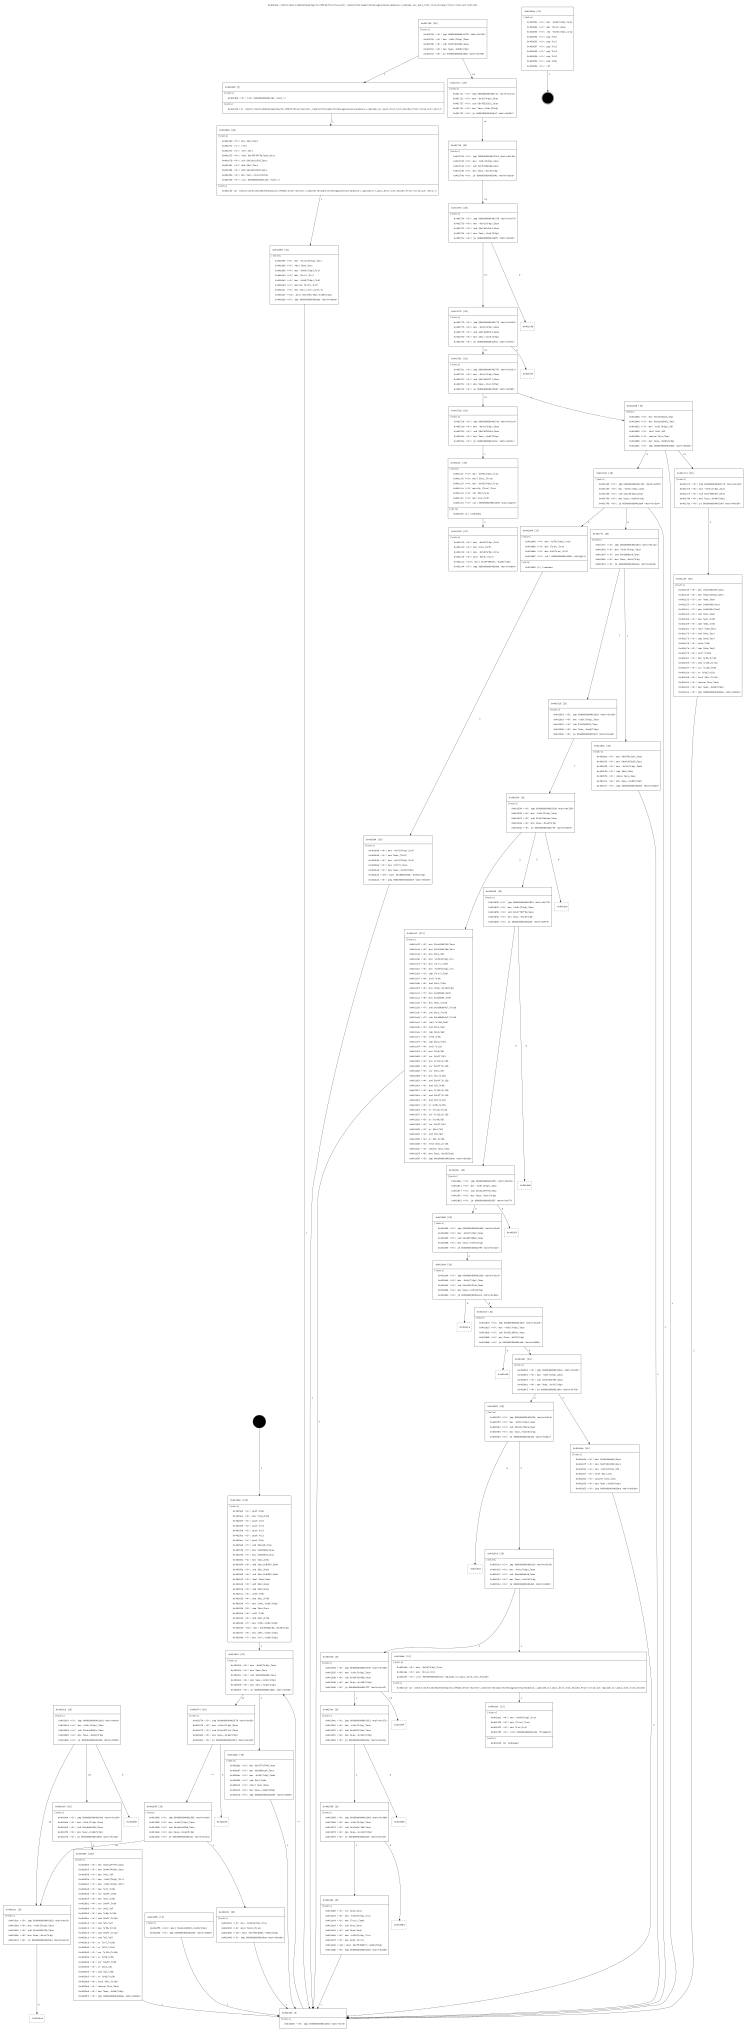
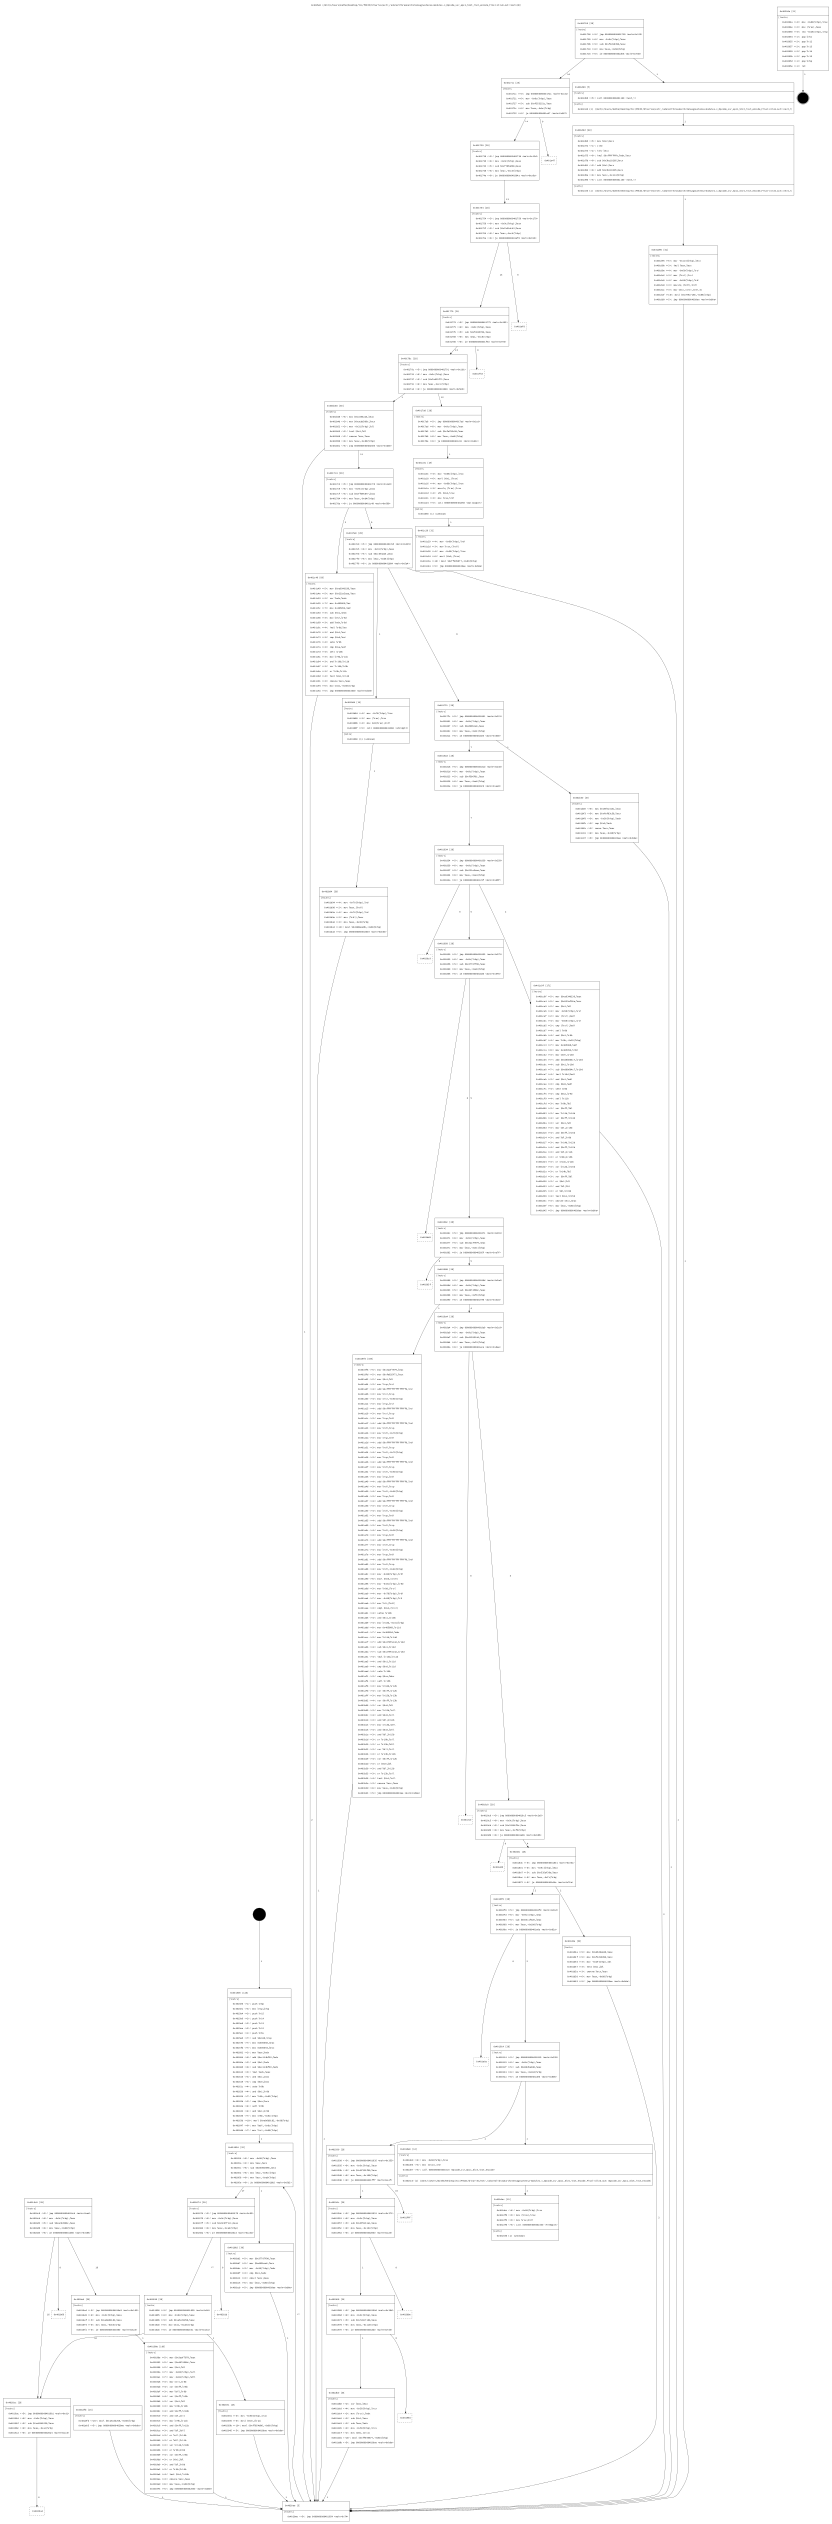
node "0x401e47": added
edge "0x401b48 [30]" -> "0x4017e0 [28]": now "0x4017c4 [28]" -> "0x4017e0 [28]"
node "0x4019f8 [336]": added
